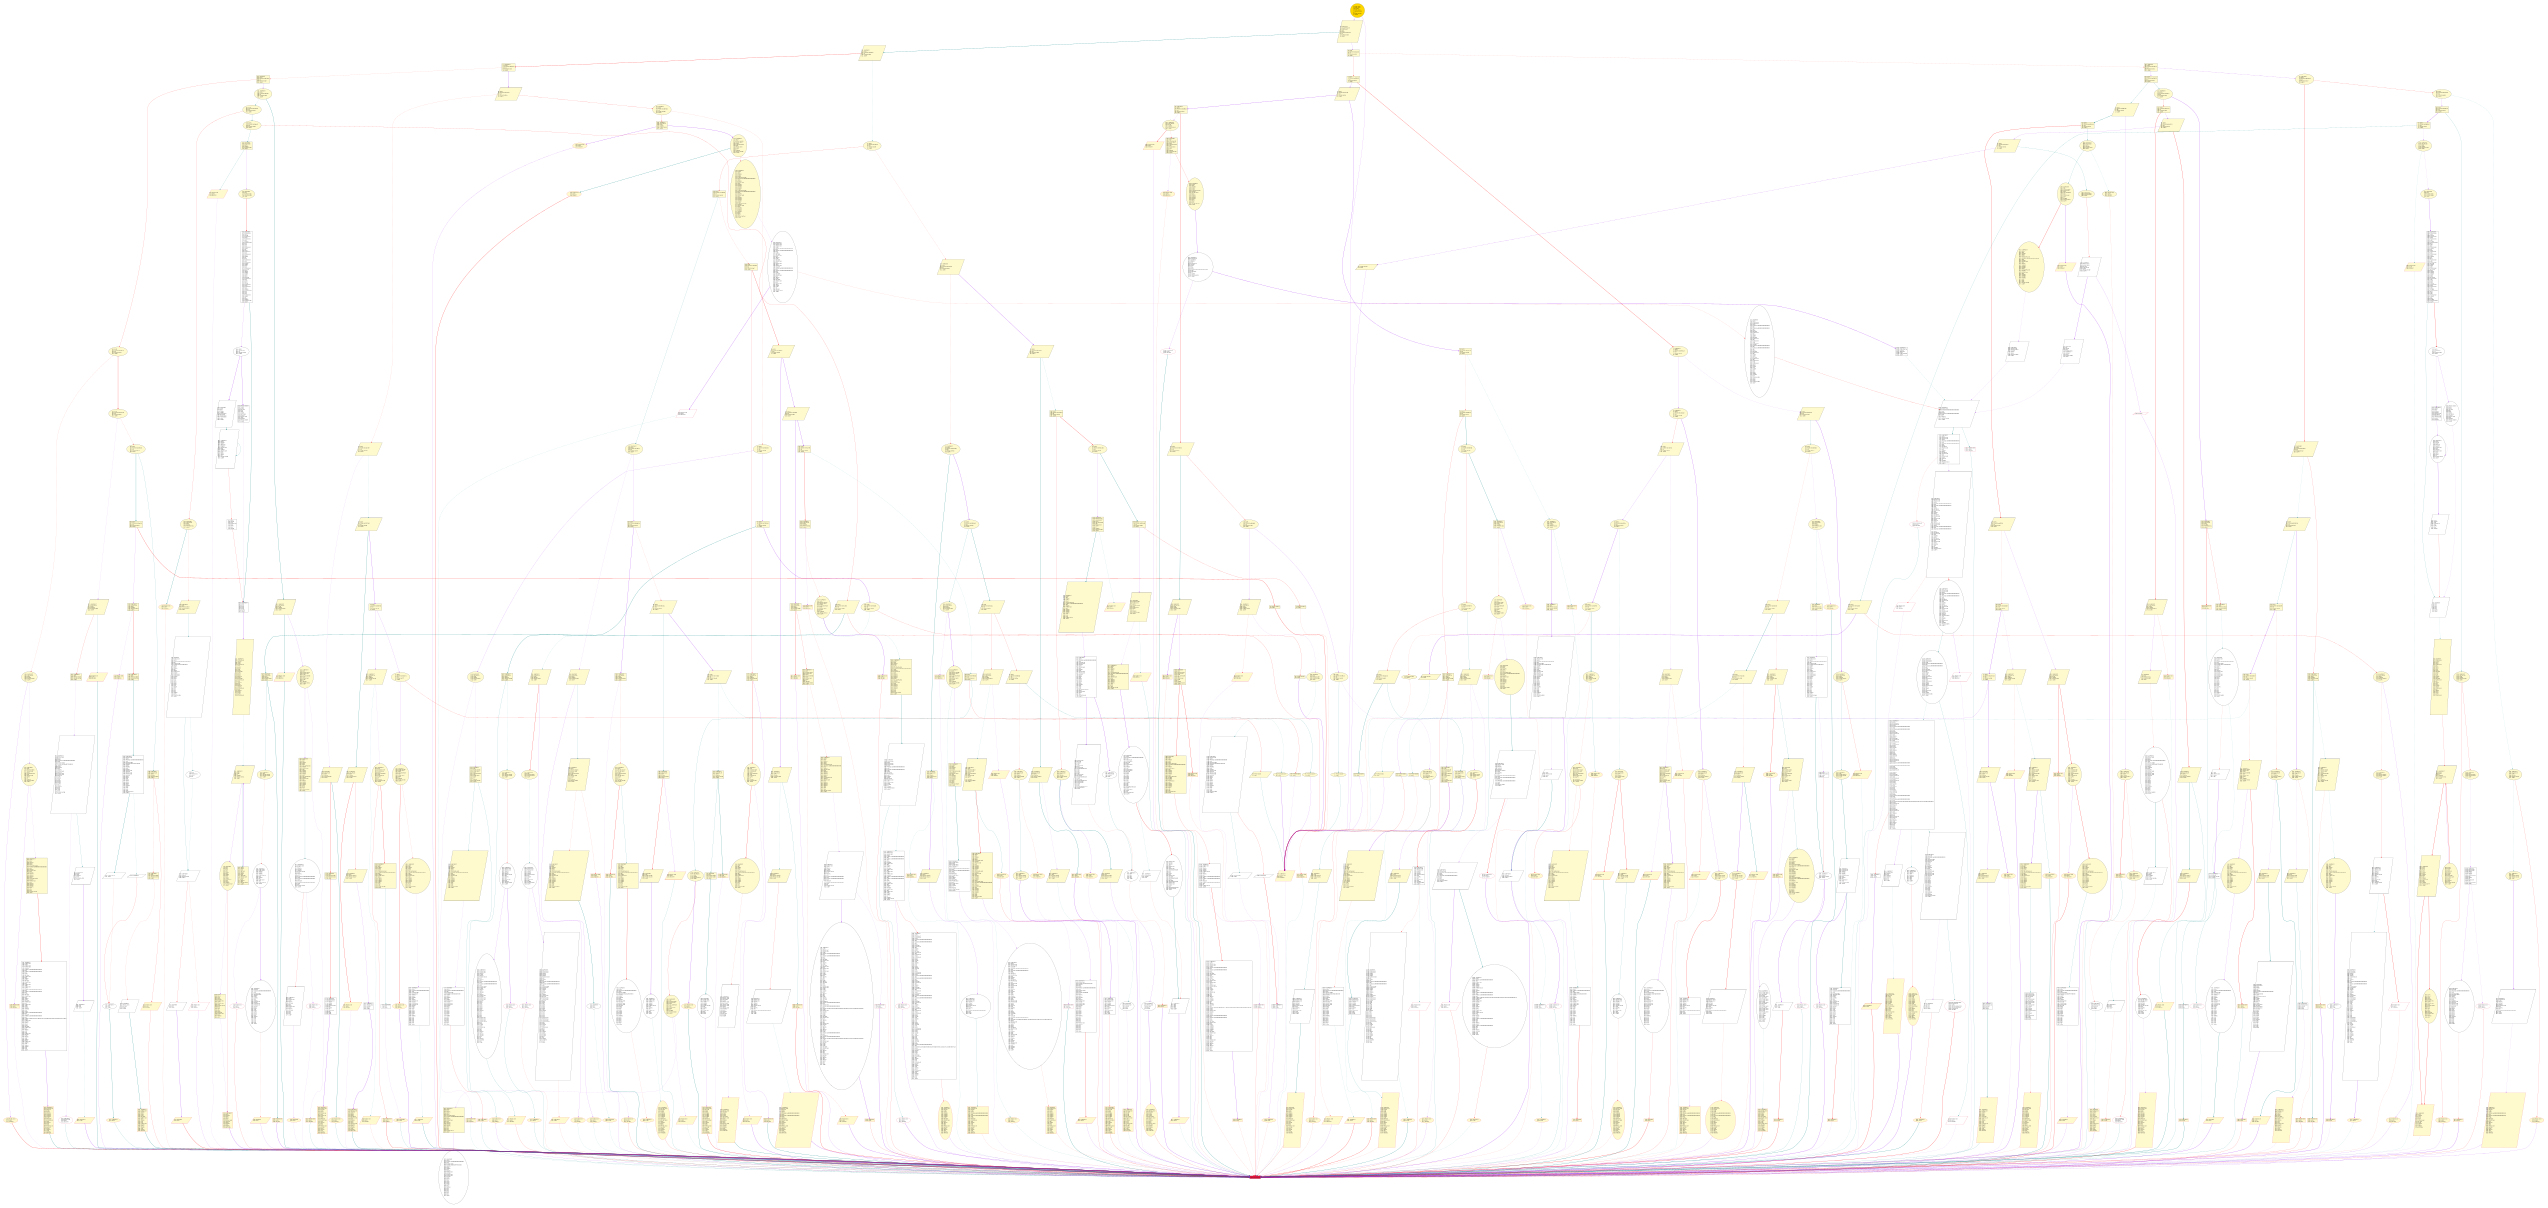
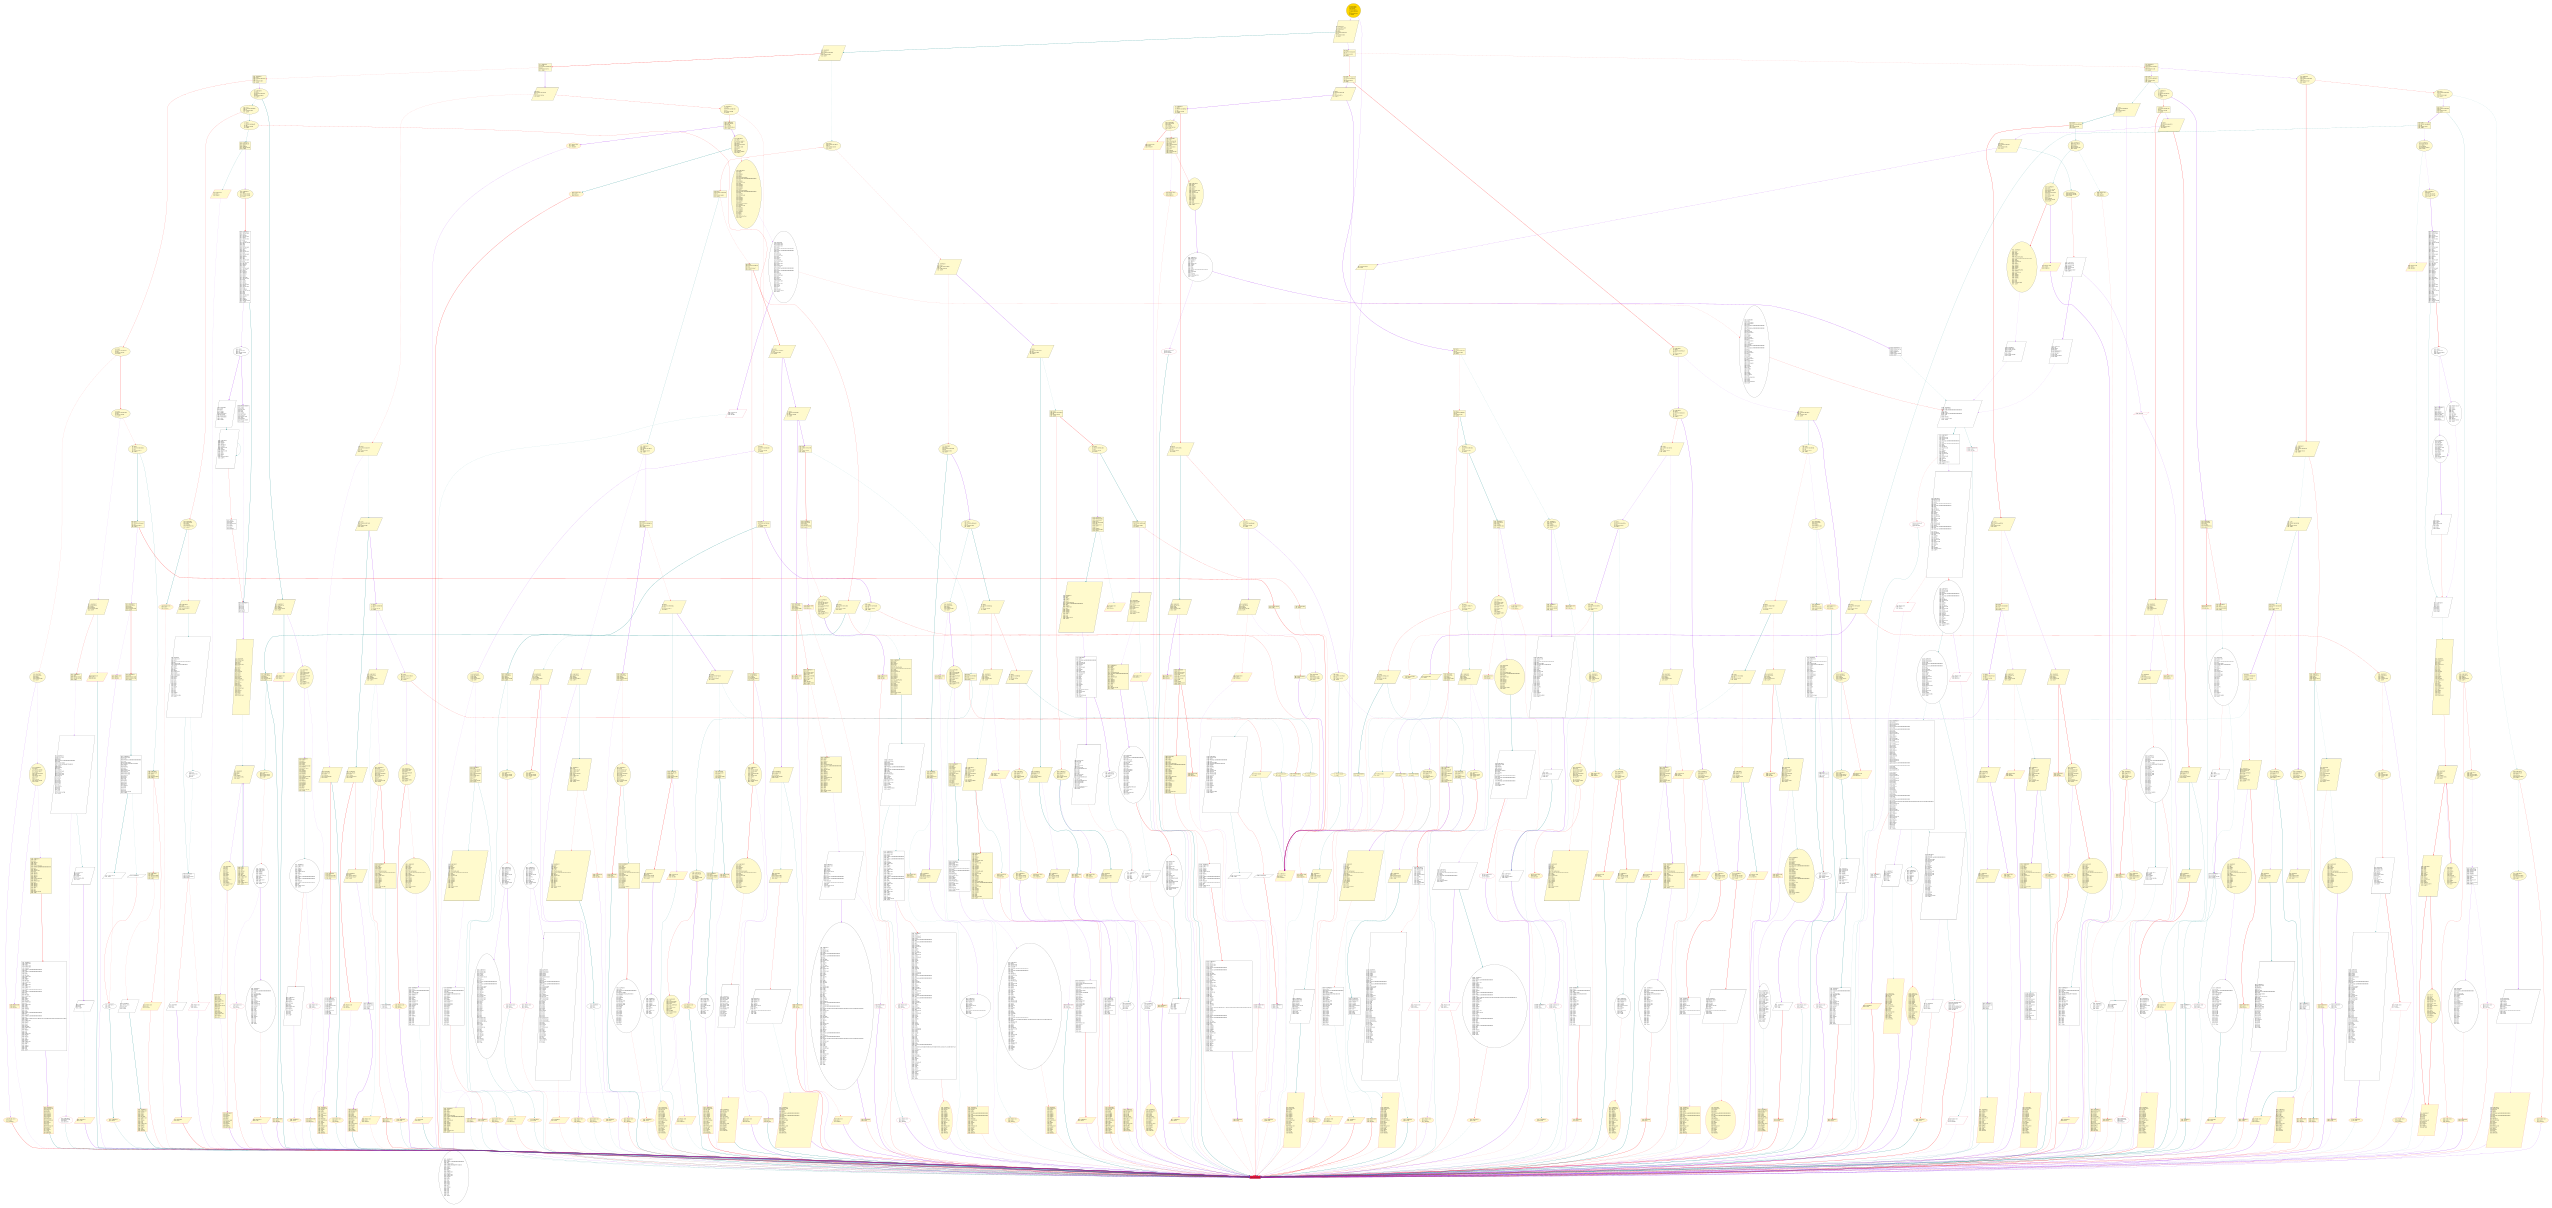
node "5453: JUMPDEST 5454: ISZERO 5455: PUSH2 0x1557 5458: JUMPI": shape parallelogram -> box
